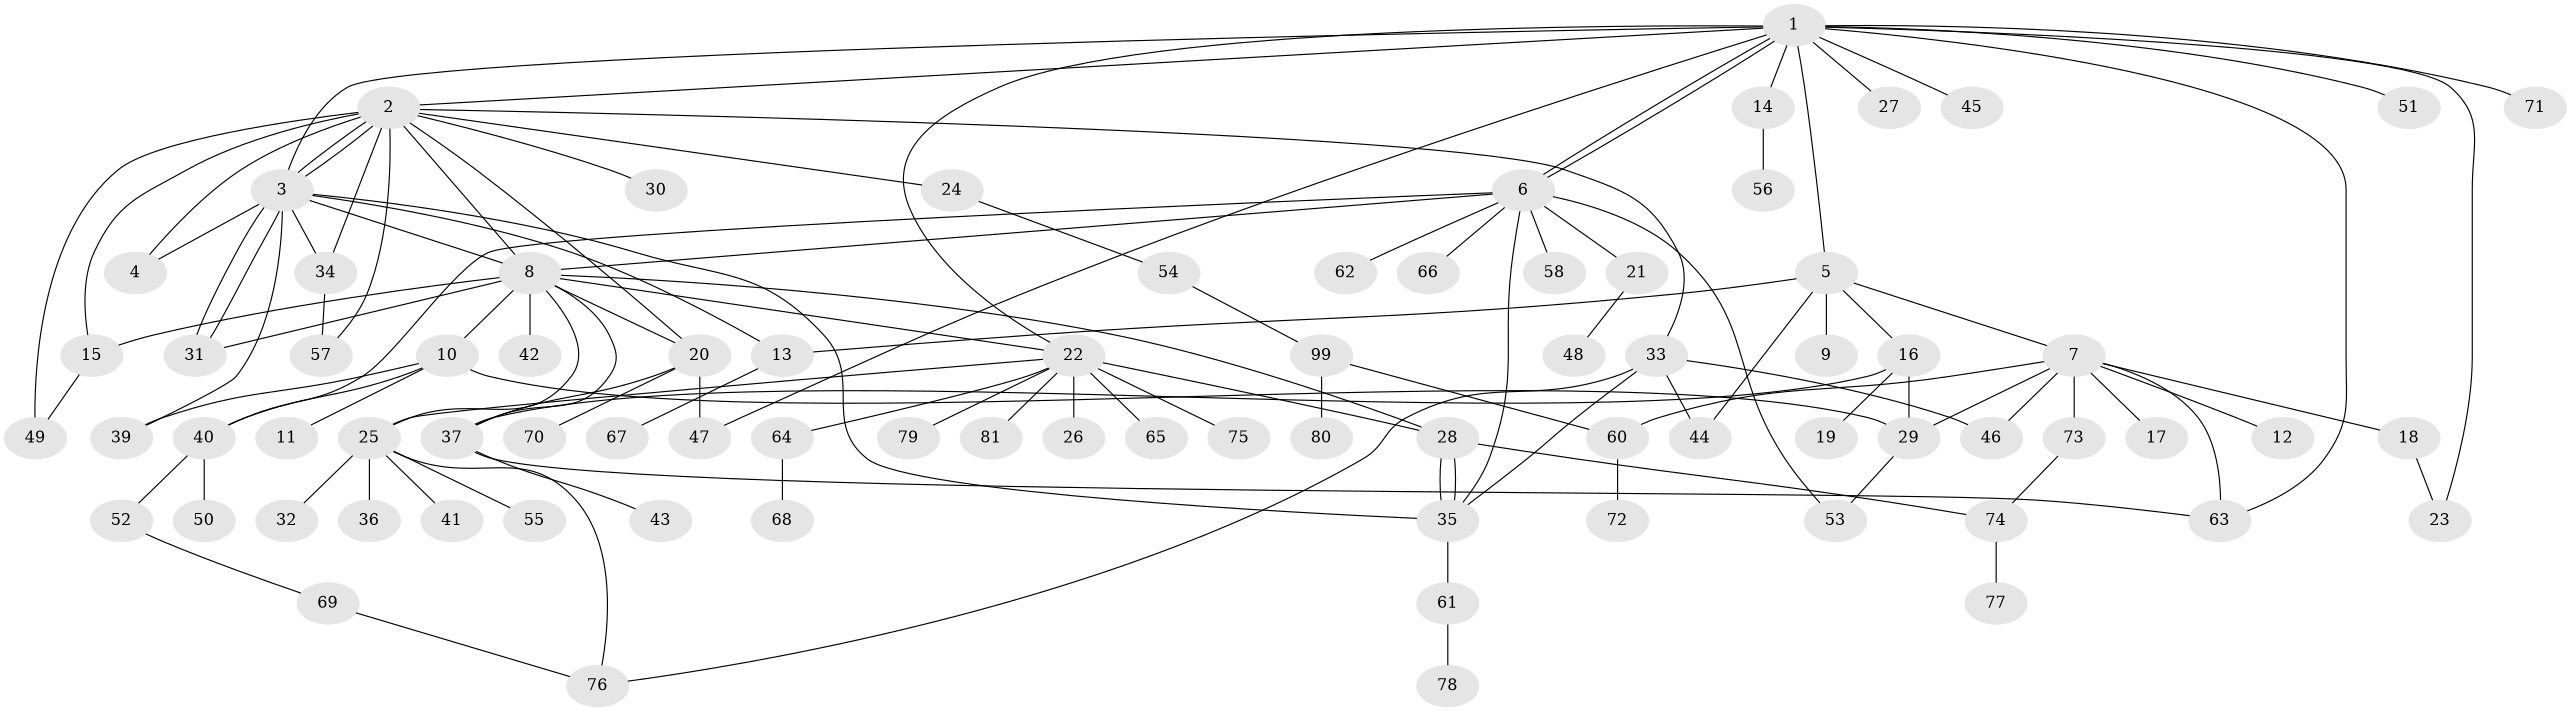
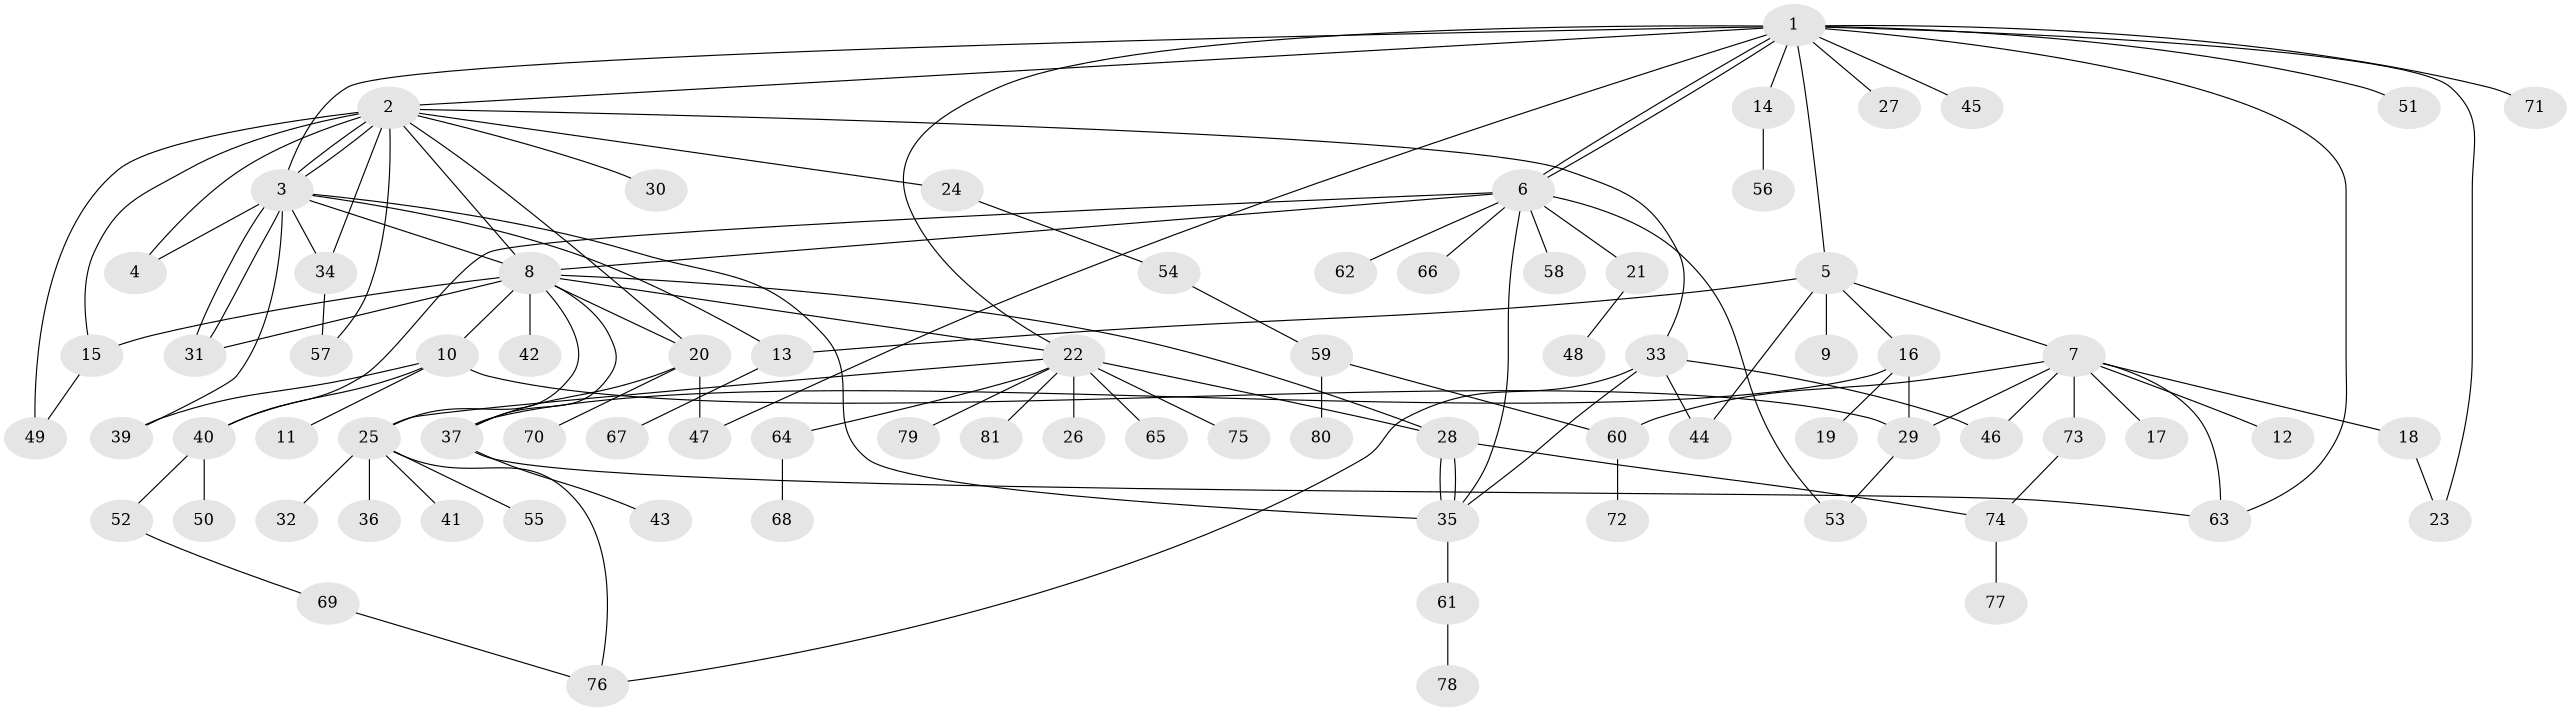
node "99": label "99" -> "59"
